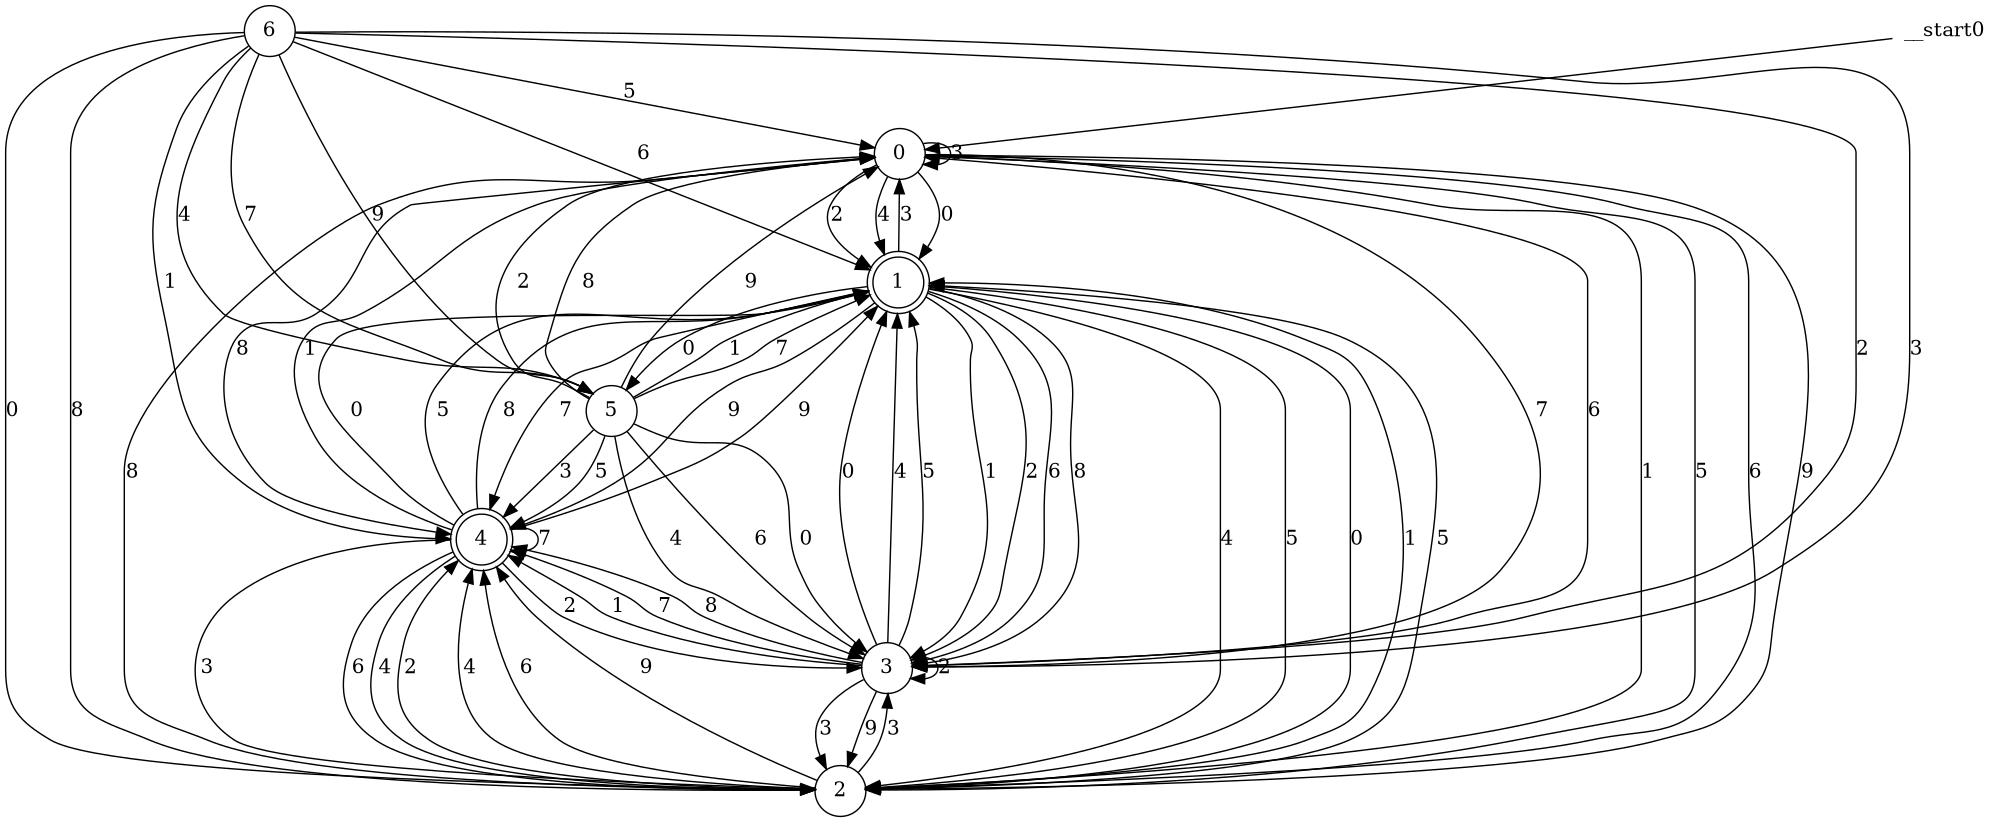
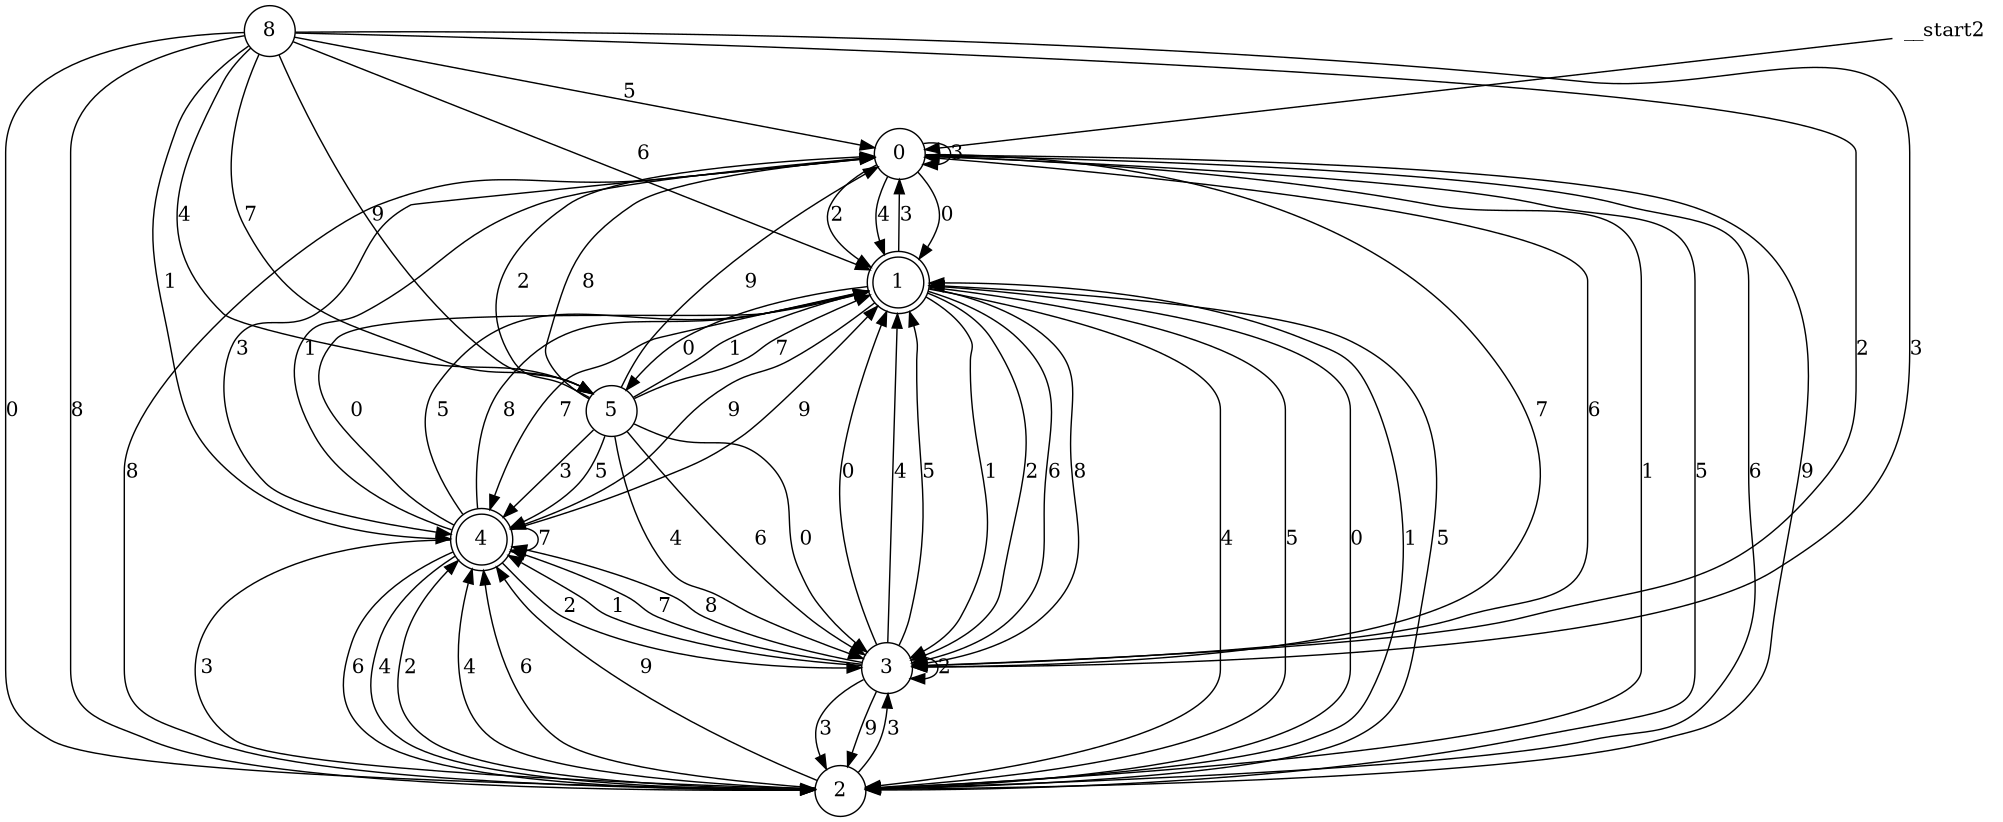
node "6": label "6" -> "8"
node "__start0": label "__start0" -> "__start2"
edge "0" -> "4": label "8" -> "3"
